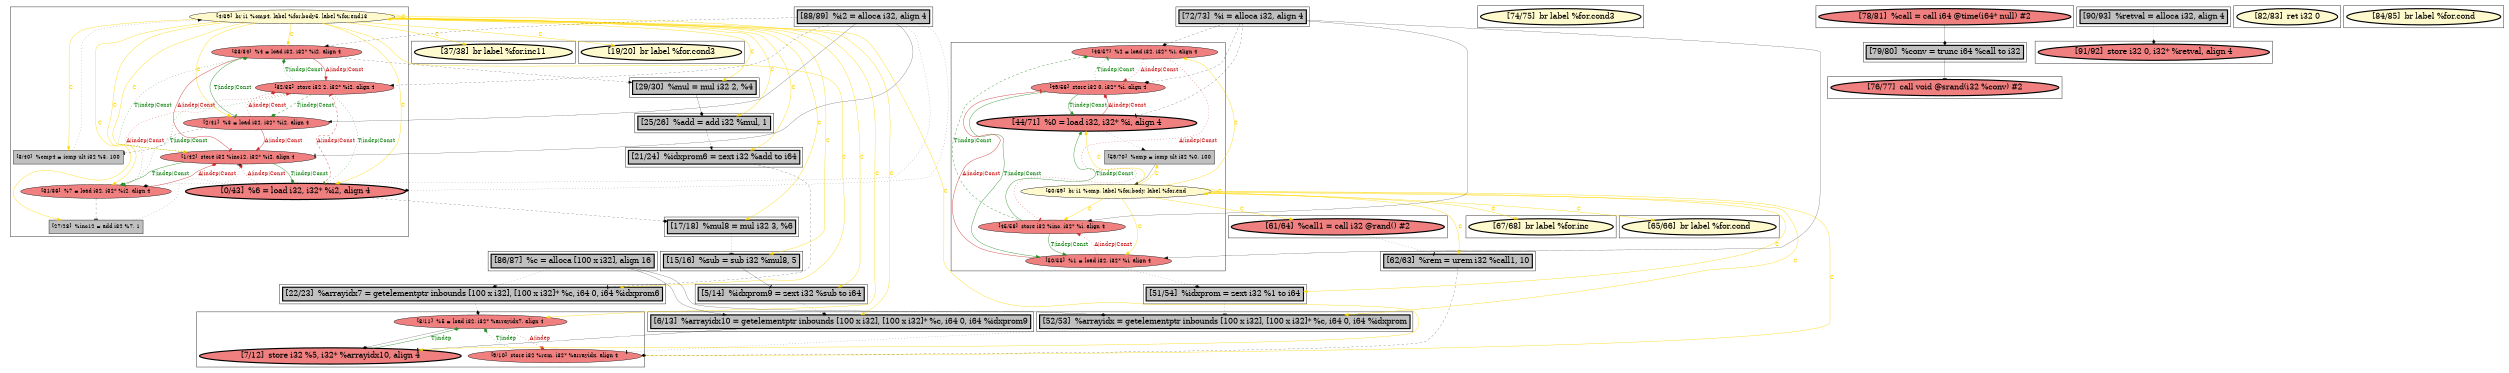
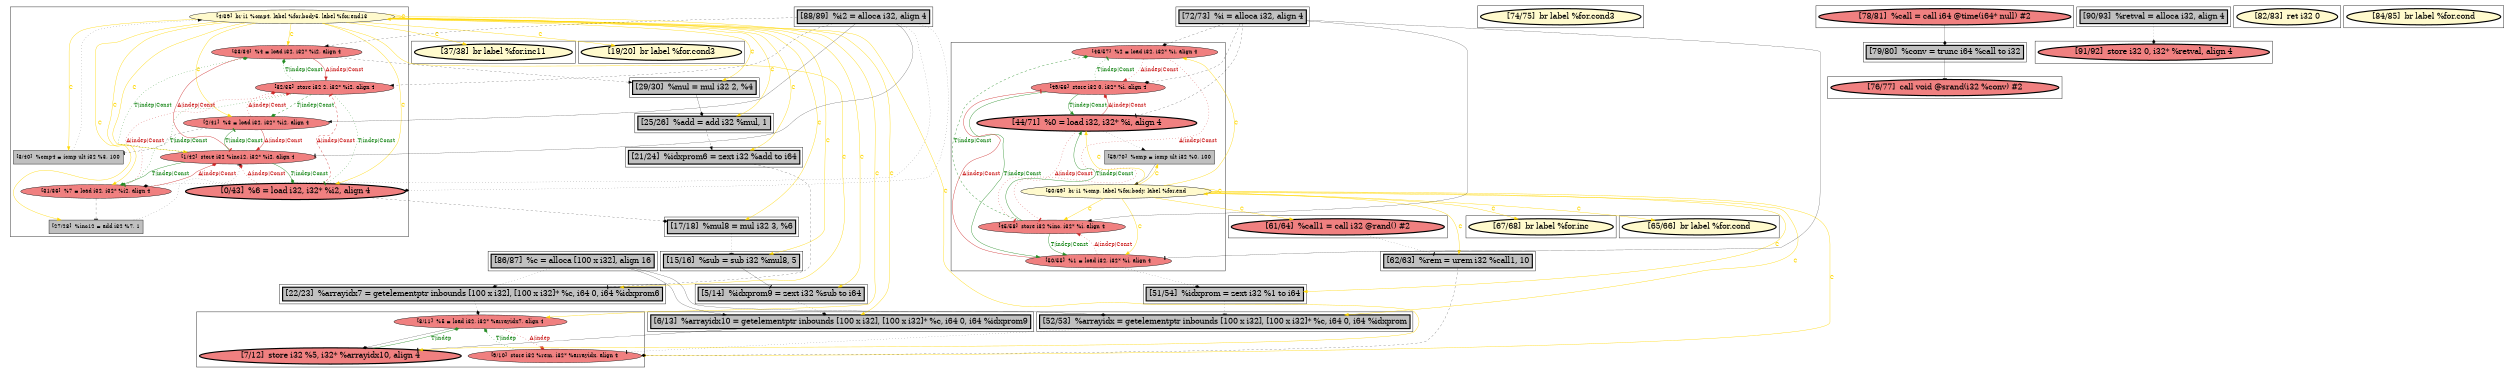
edge "[33/34]  %4 = load i32, i32* %i2, align 4" -> "[2/41]  %3 = load i32, i32* %i2, align 4": now "[1/42]  store i32 %inc12, i32* %i2, align 4" -> "[2/41]  %3 = load i32, i32* %i2, align 4"
edge "[44/71]  %0 = load i32, i32* %i, align 4" -> "[45/58]  store i32 %inc, i32* %i, align 4": added, label "A|indep|Const"
edge "[72/73]  %i = alloca i32, align 4" -> "[50/55]  %1 = load i32, i32* %i, align 4": arrowhead normal -> tee
